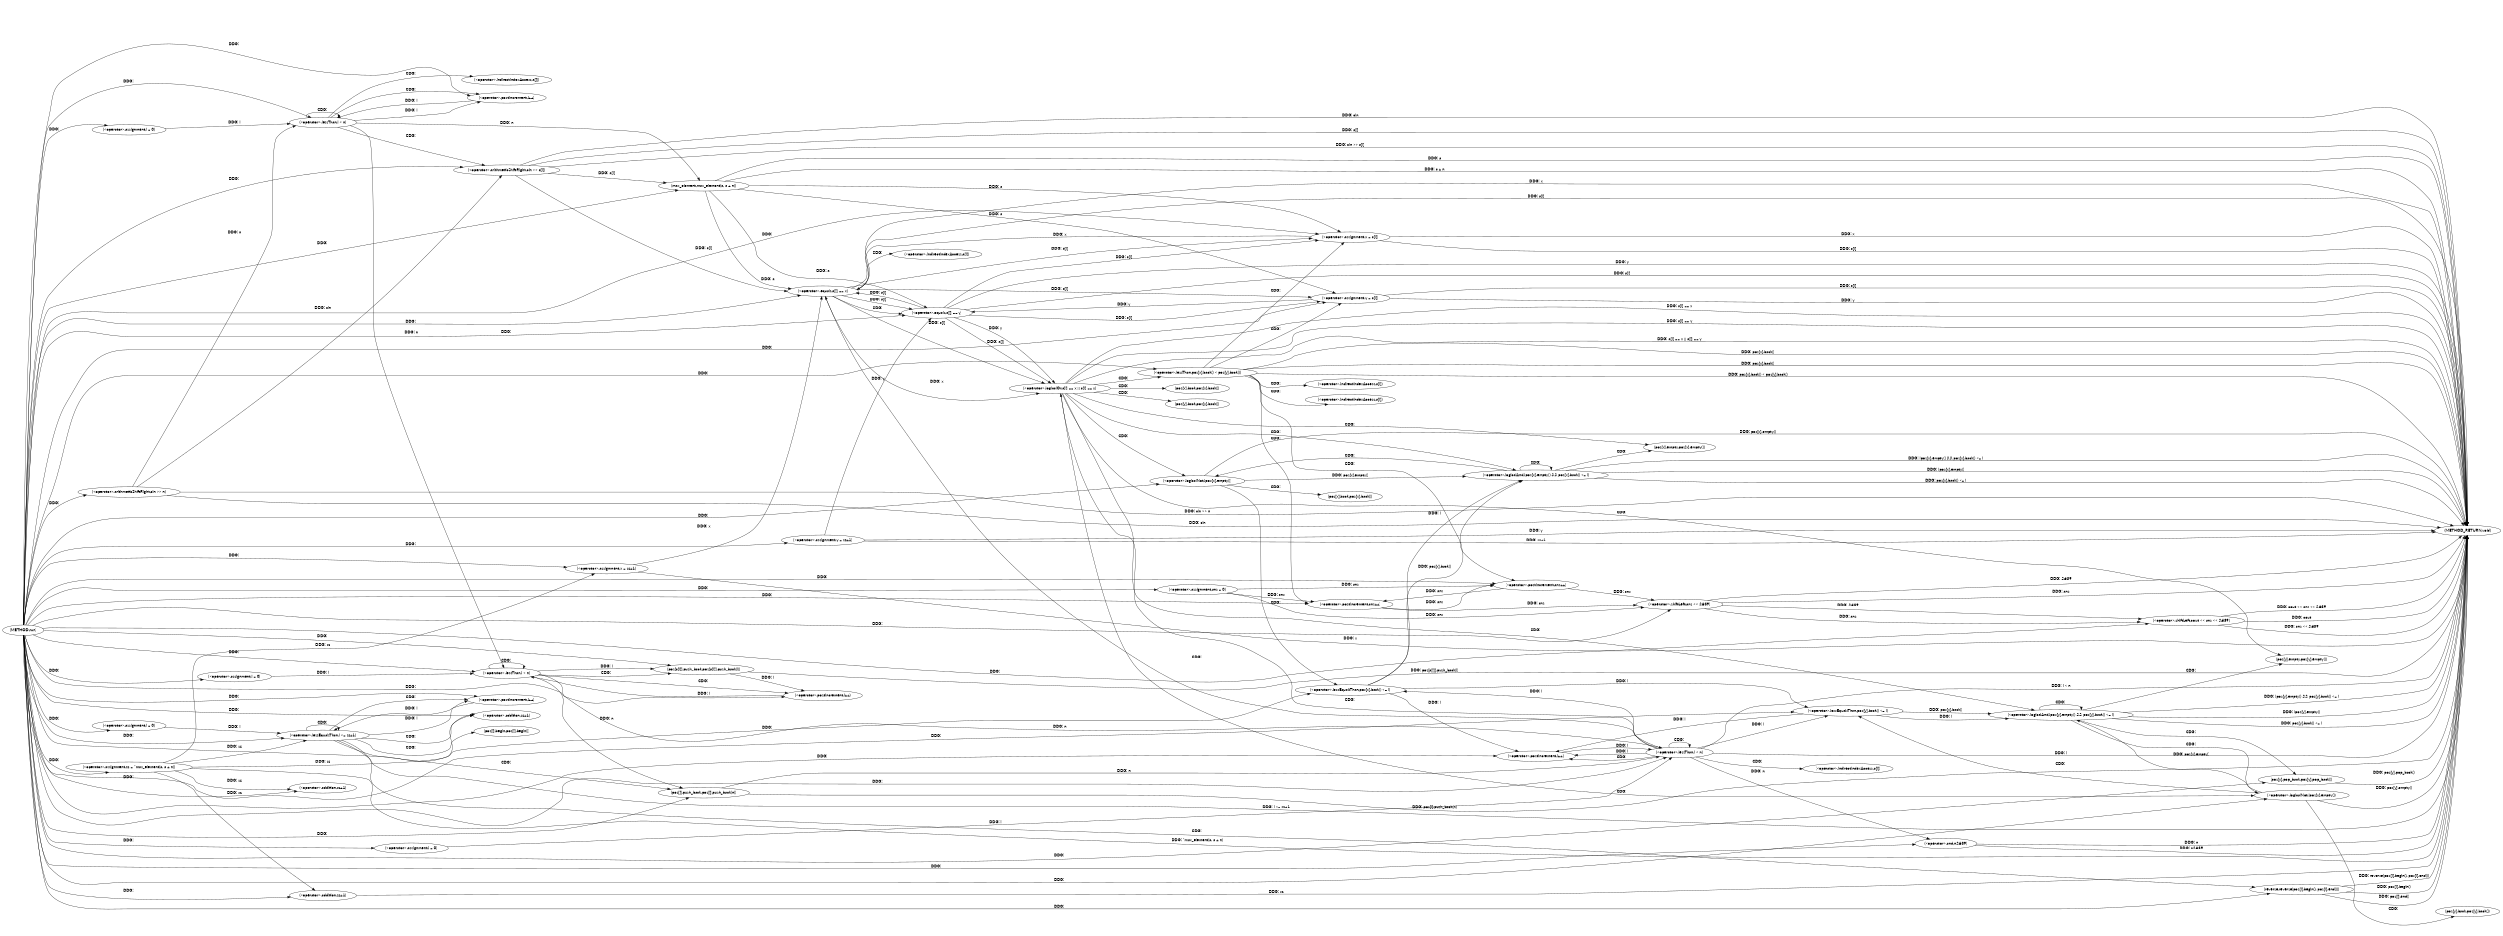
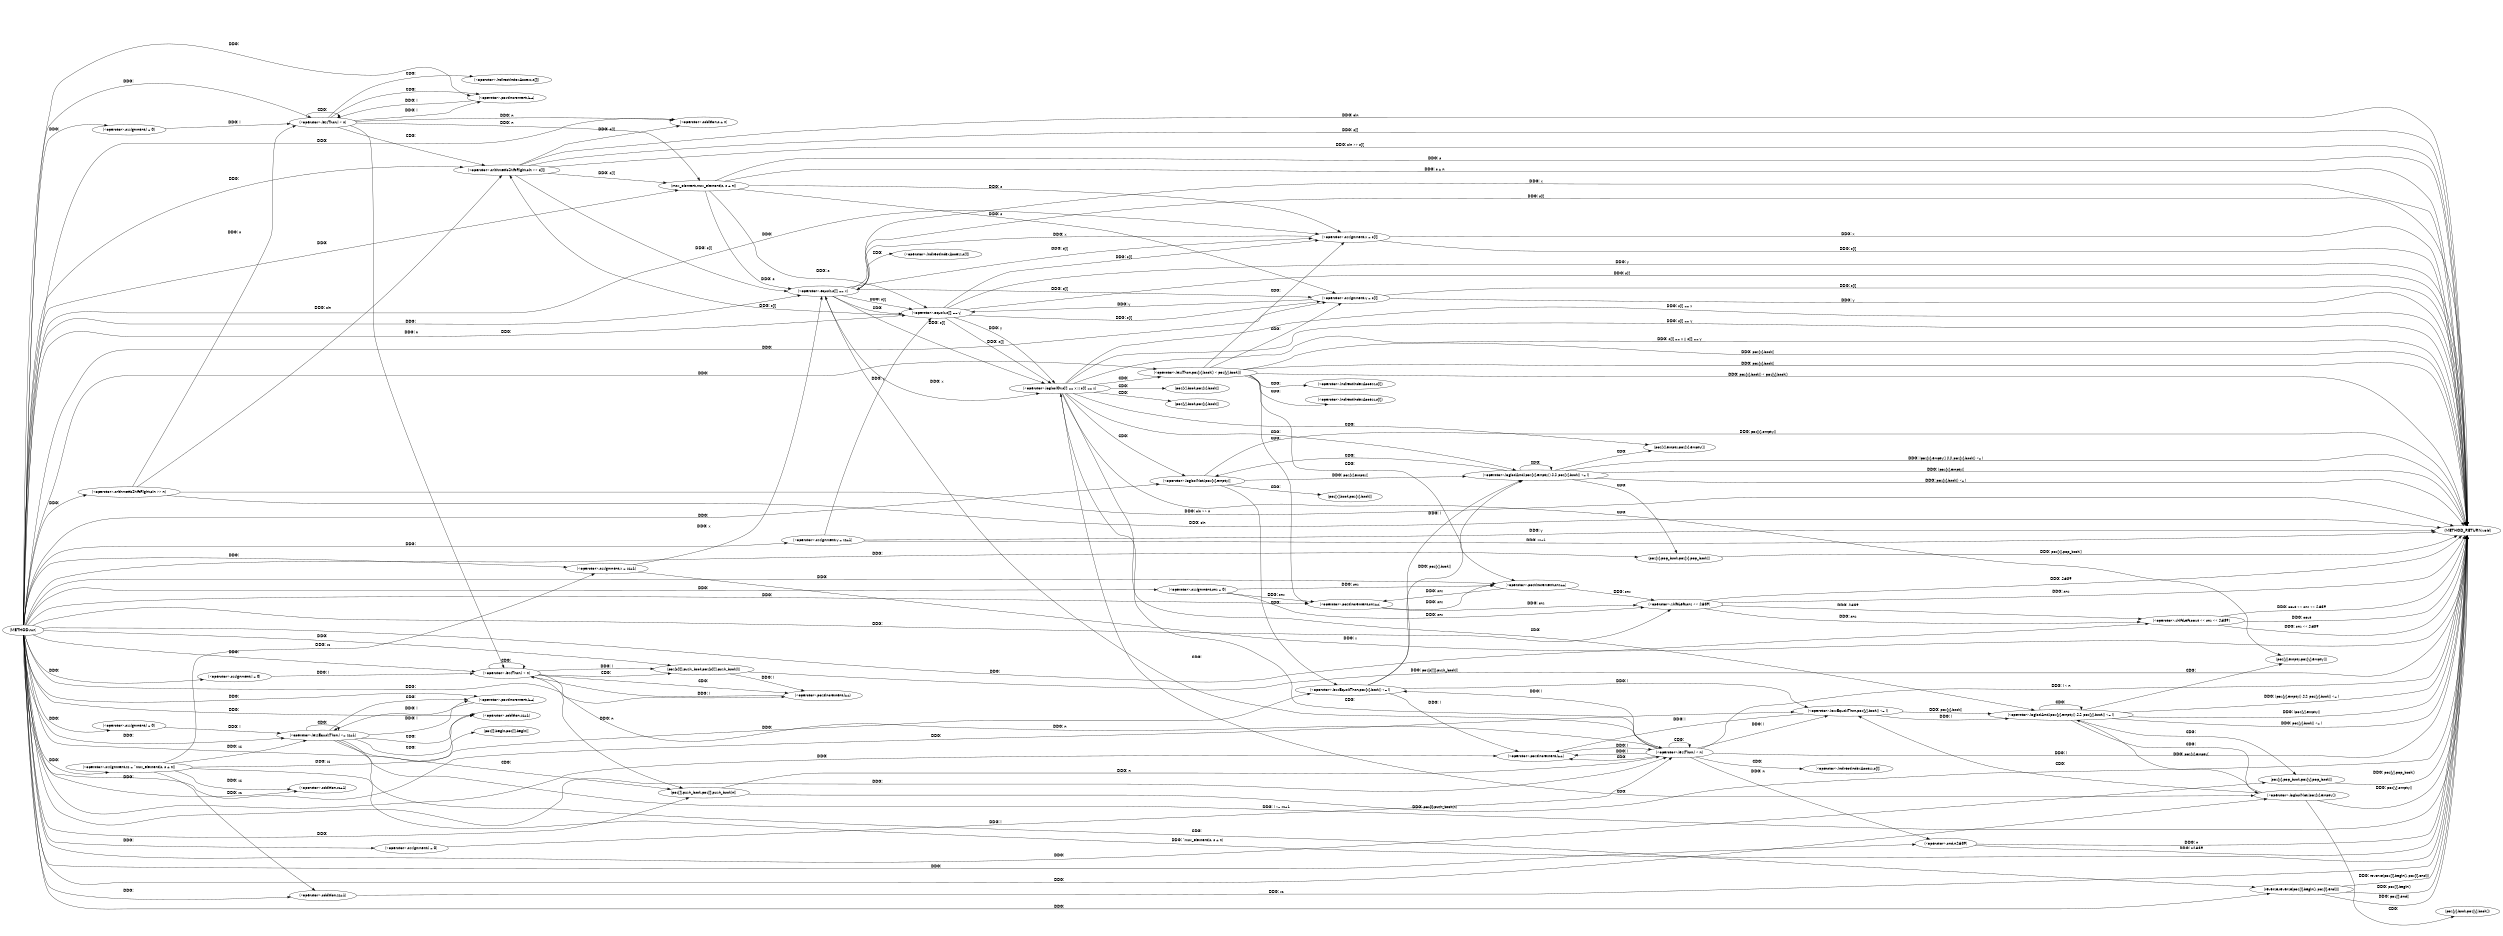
node "(<operator>.addition,a + n)": added
edge "(<operator>.equals,a[i] == y)" -> "(<operator>.equals,a[i] == x)": now "(<operator>.equals,a[i] == y)" -> "(<operator>.arithmeticShiftRight,cin >> a[i])"
node "(pos[x].pop_back,pos[x].pop_back())": added
